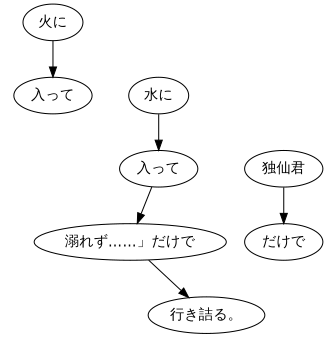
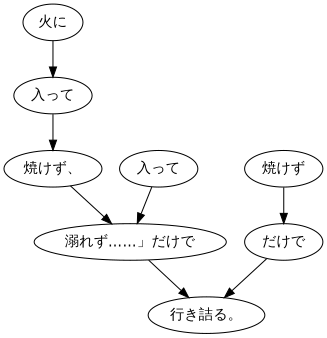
node "水に": removed
node "焼けず、": added
node "独仙君": label "独仙君" -> "焼けず"
edge "だけで" -> "行き詰る。": added
